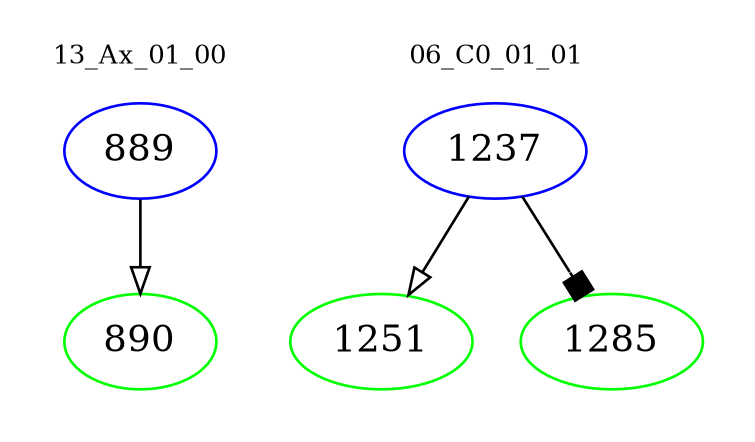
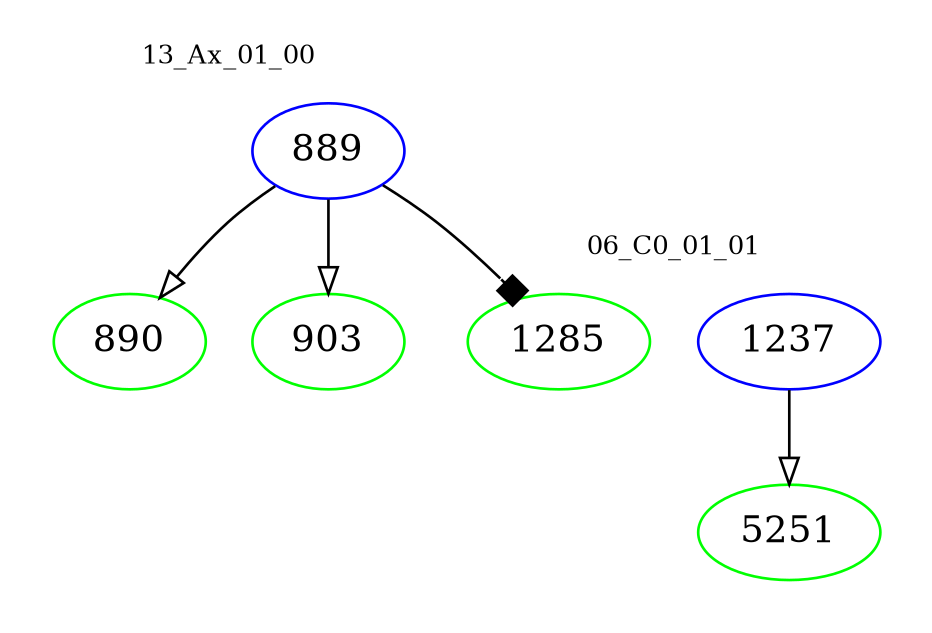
edge "1237" -> "1285": now "889" -> "1285"
node "903": added
node "1251": label "1251" -> "5251"
